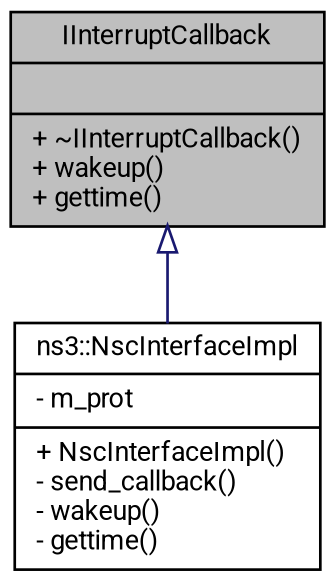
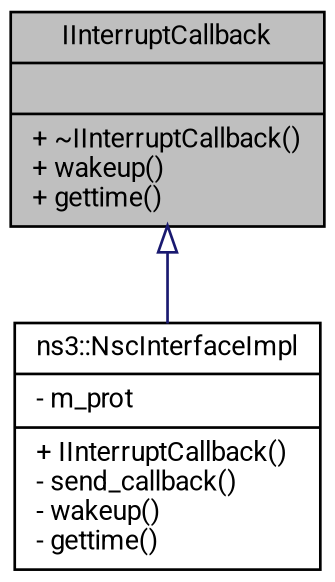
node "ns3::NscInterfaceImpl": text "+ NscInterfaceImpl()" -> "+ IInterruptCallback()"
